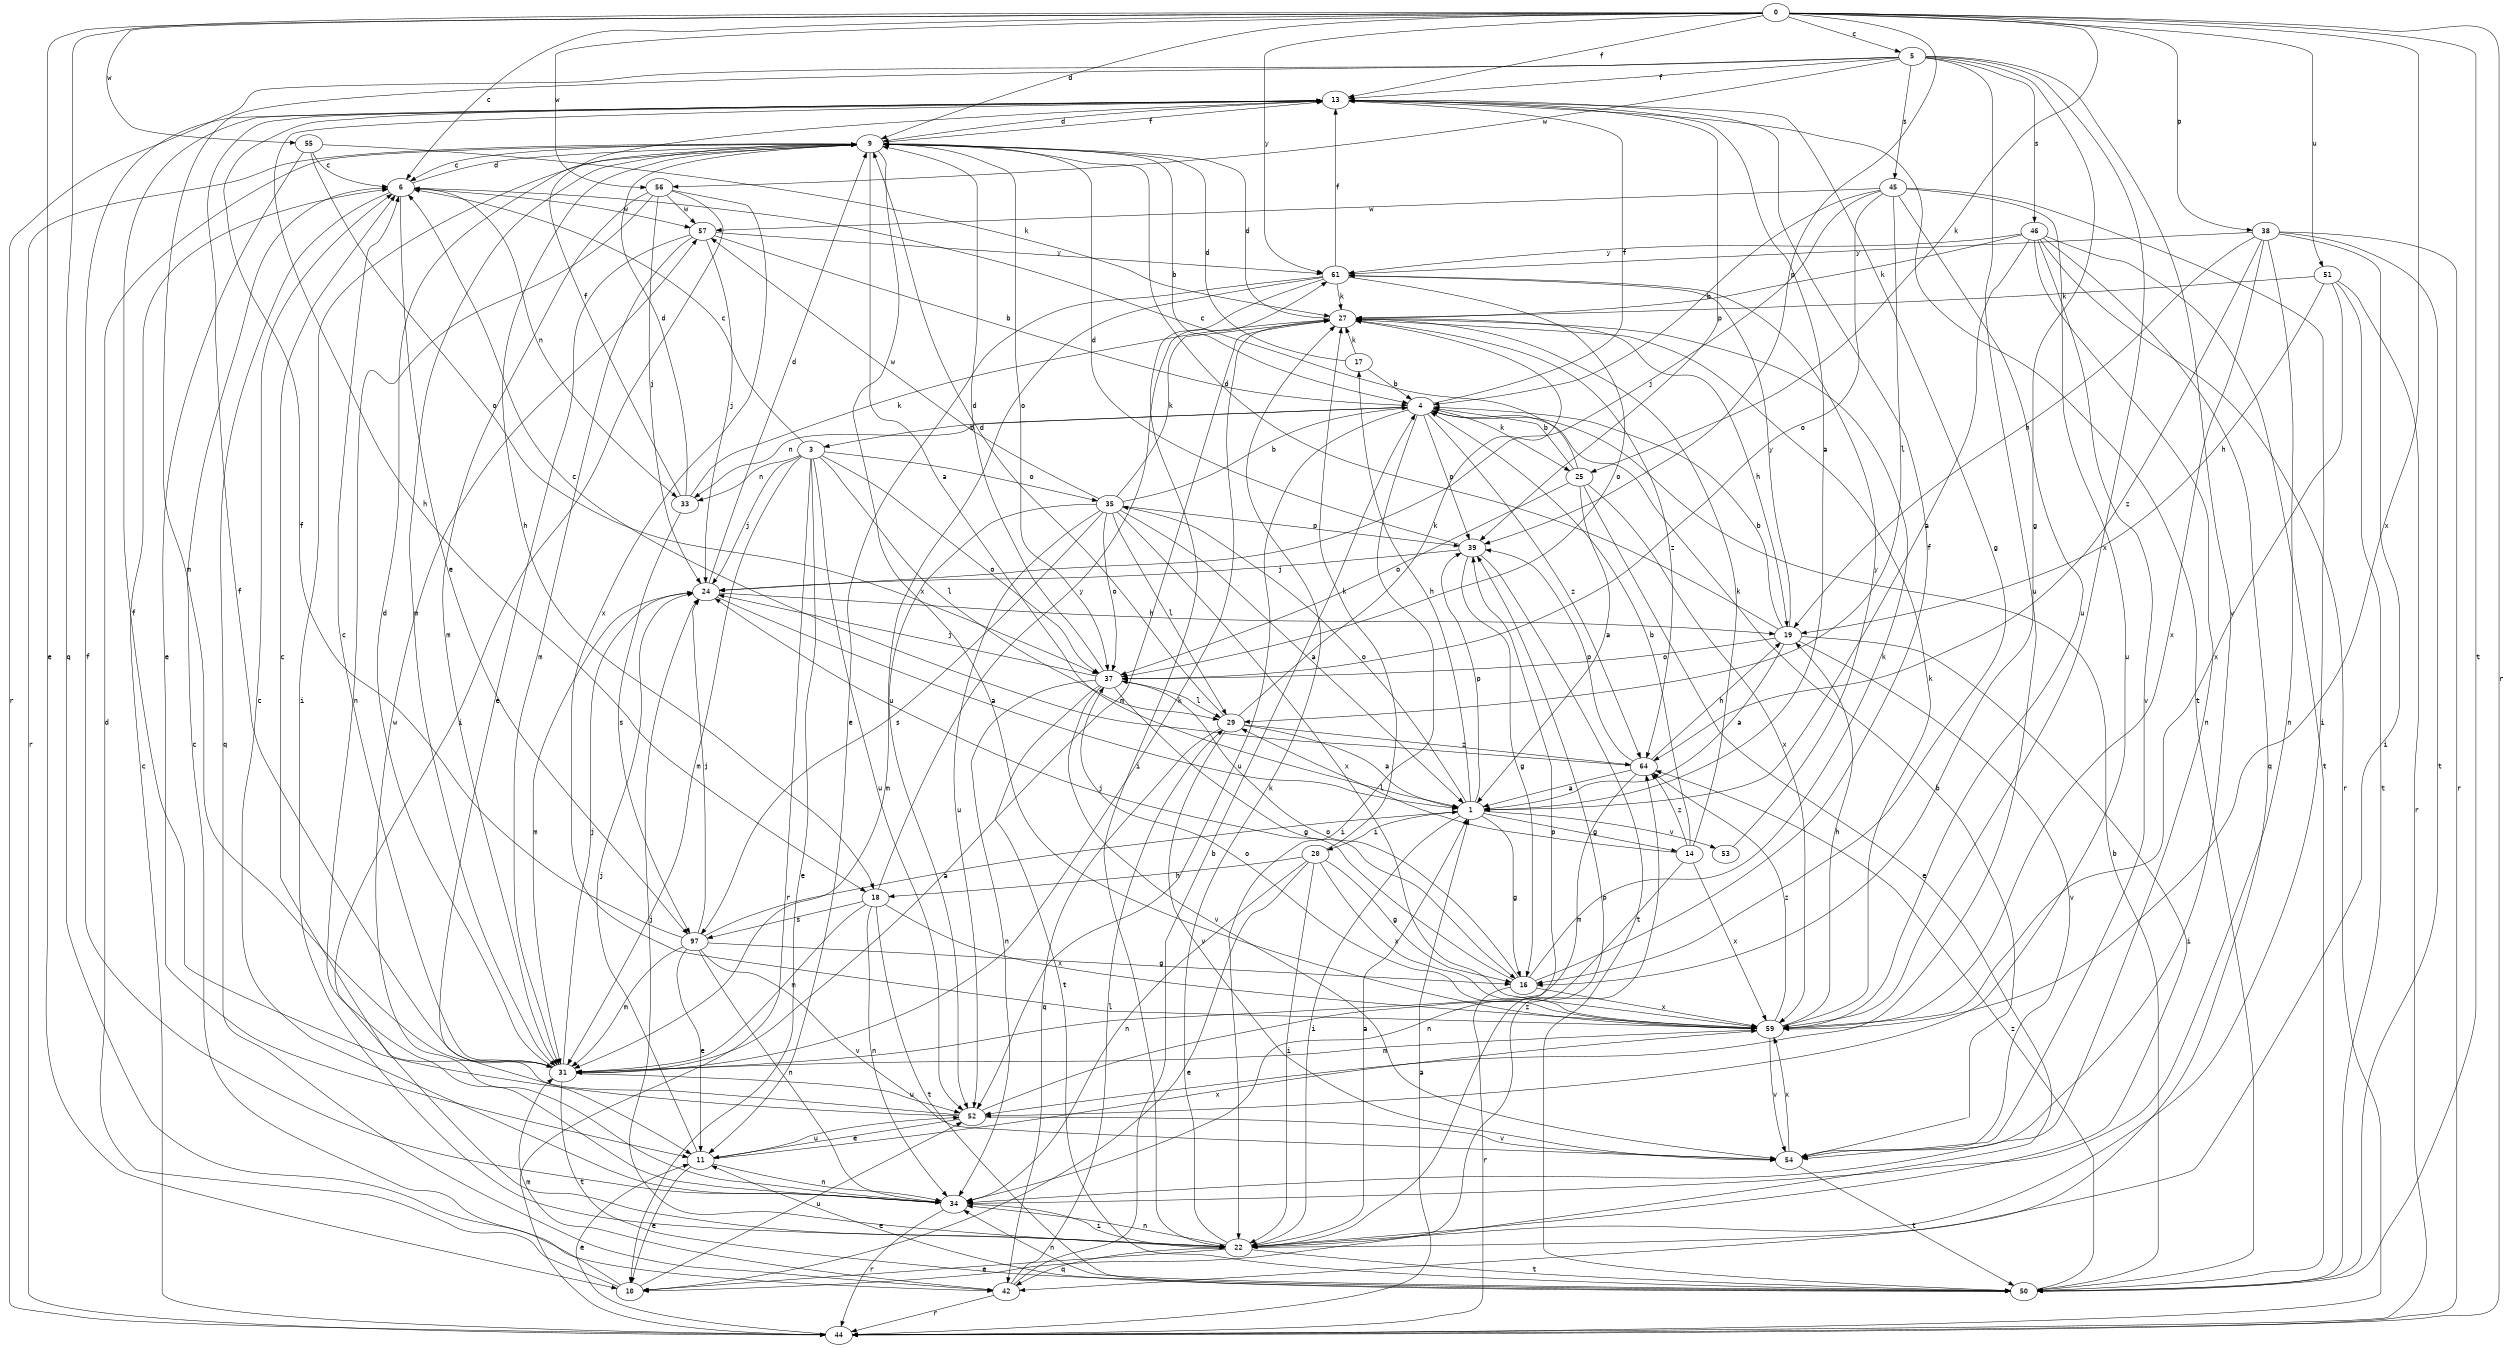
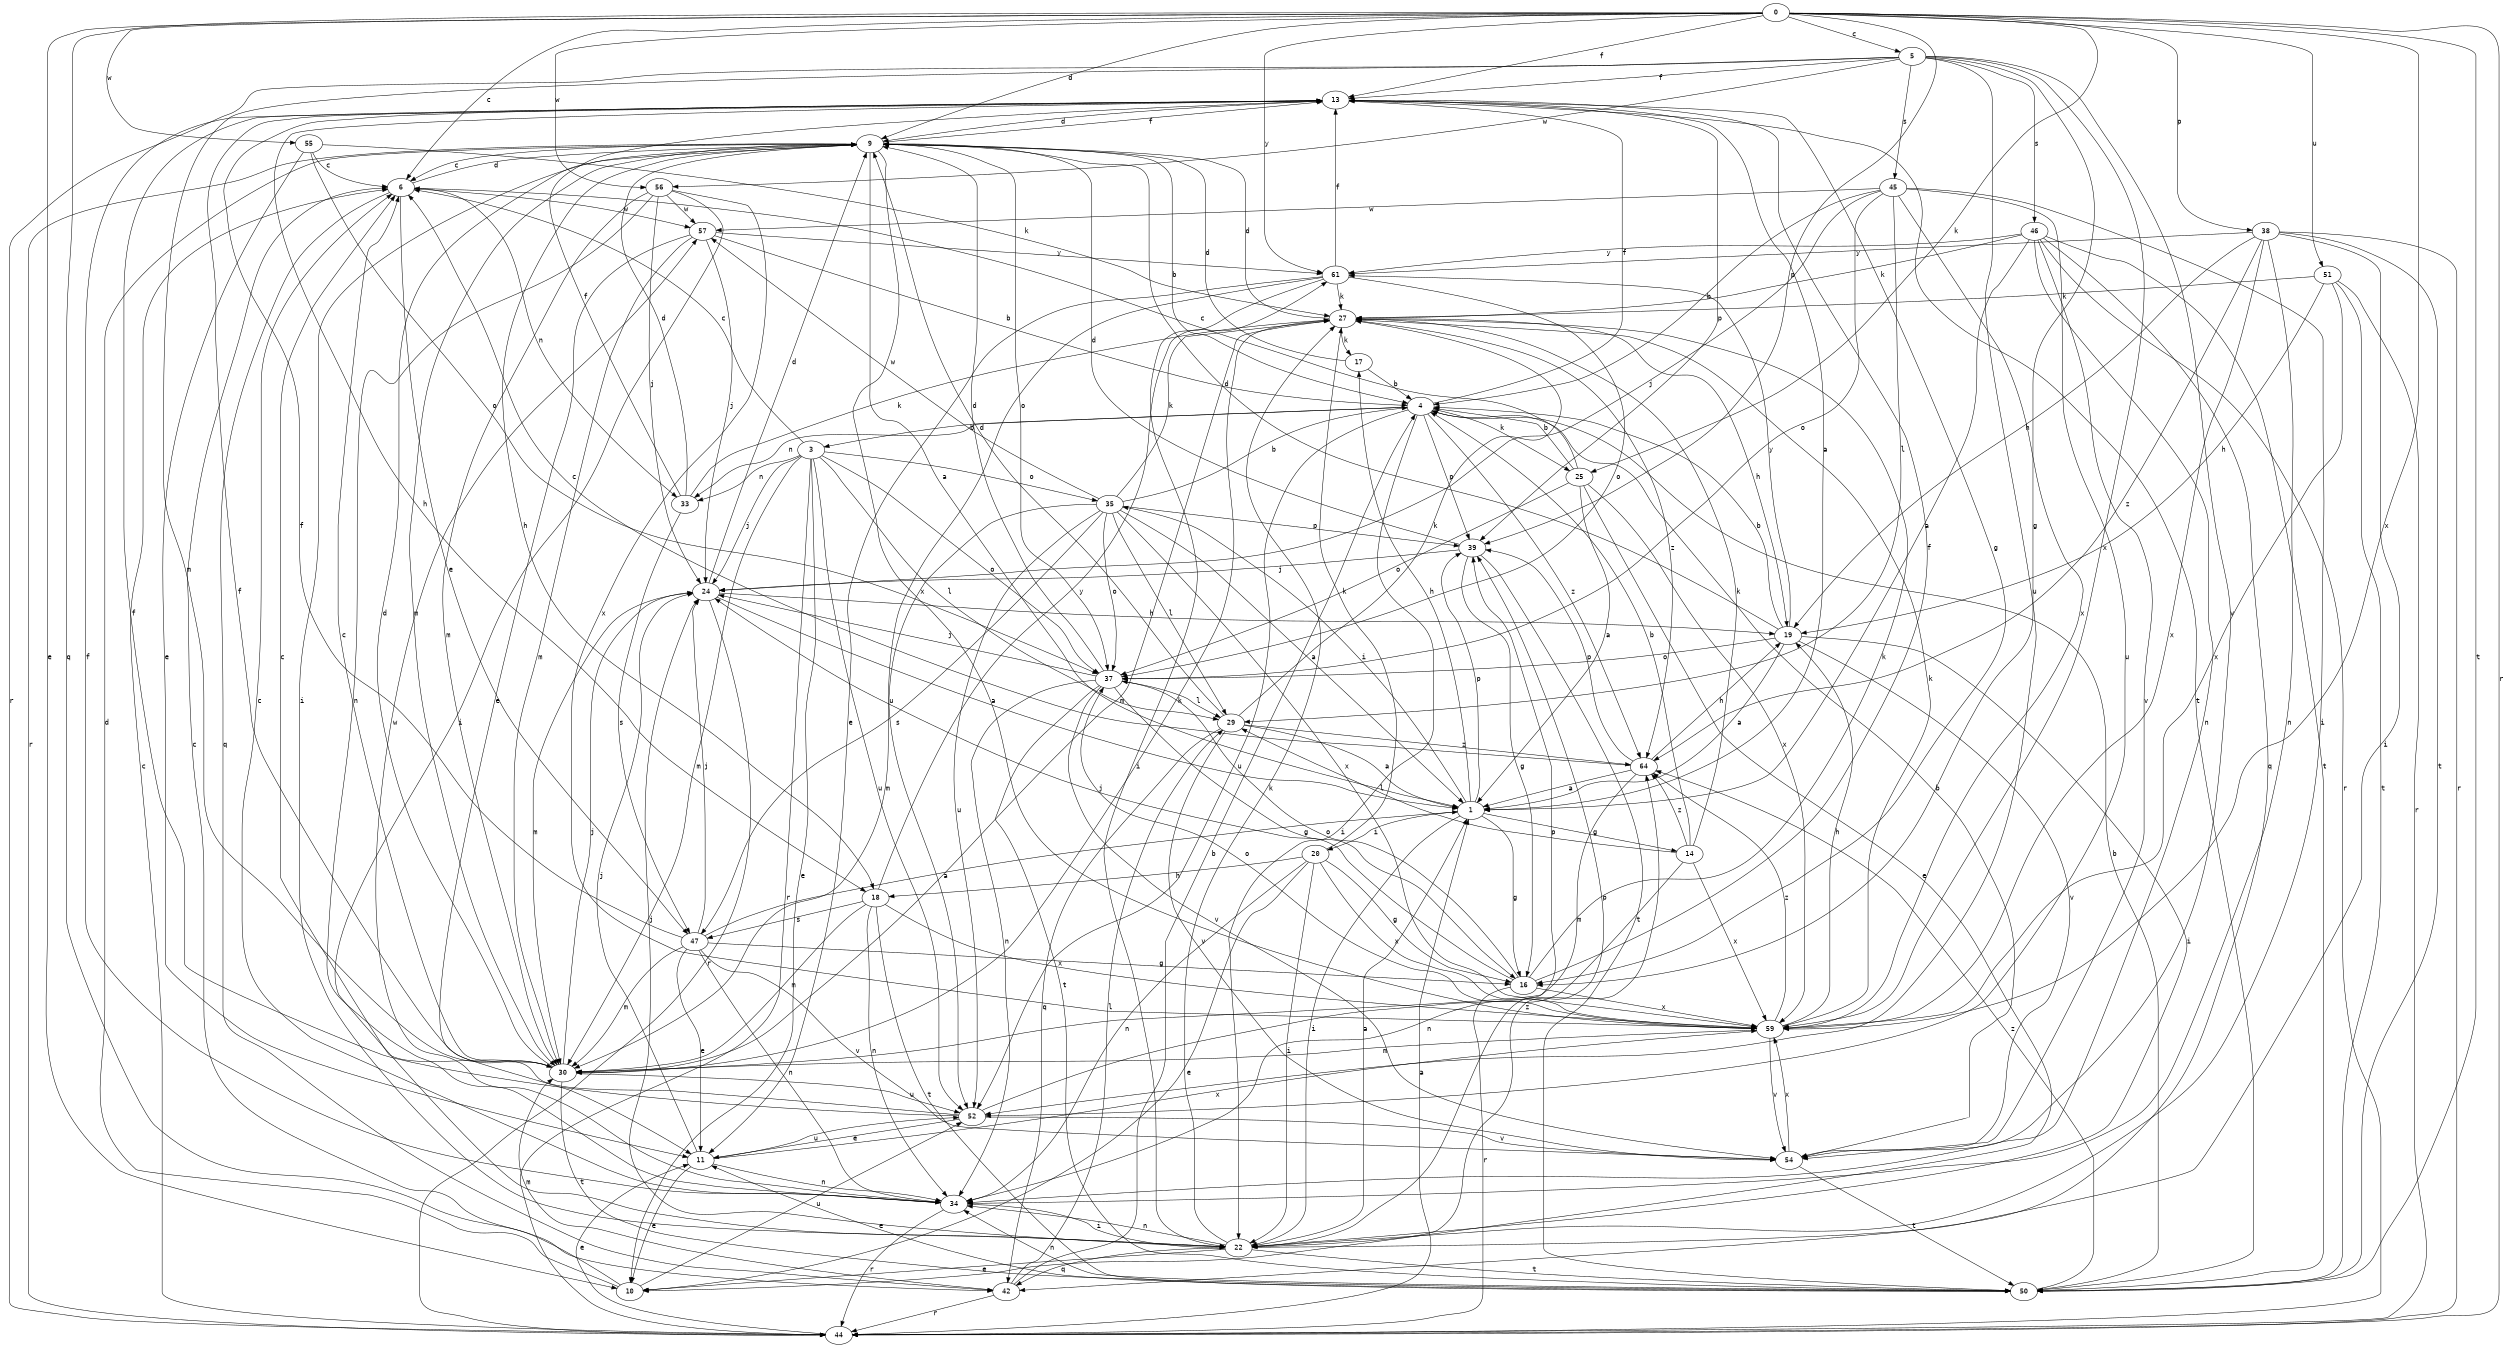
edge "17" -> "27": reversed
edge "45" -> "59": label "u" -> "x"
edge "1" -> "35": label "o" -> "i"
node "53": removed
node "97": label "97" -> "47"
node "31": label "31" -> "30"
edge "24" -> "44": added, label "r"
